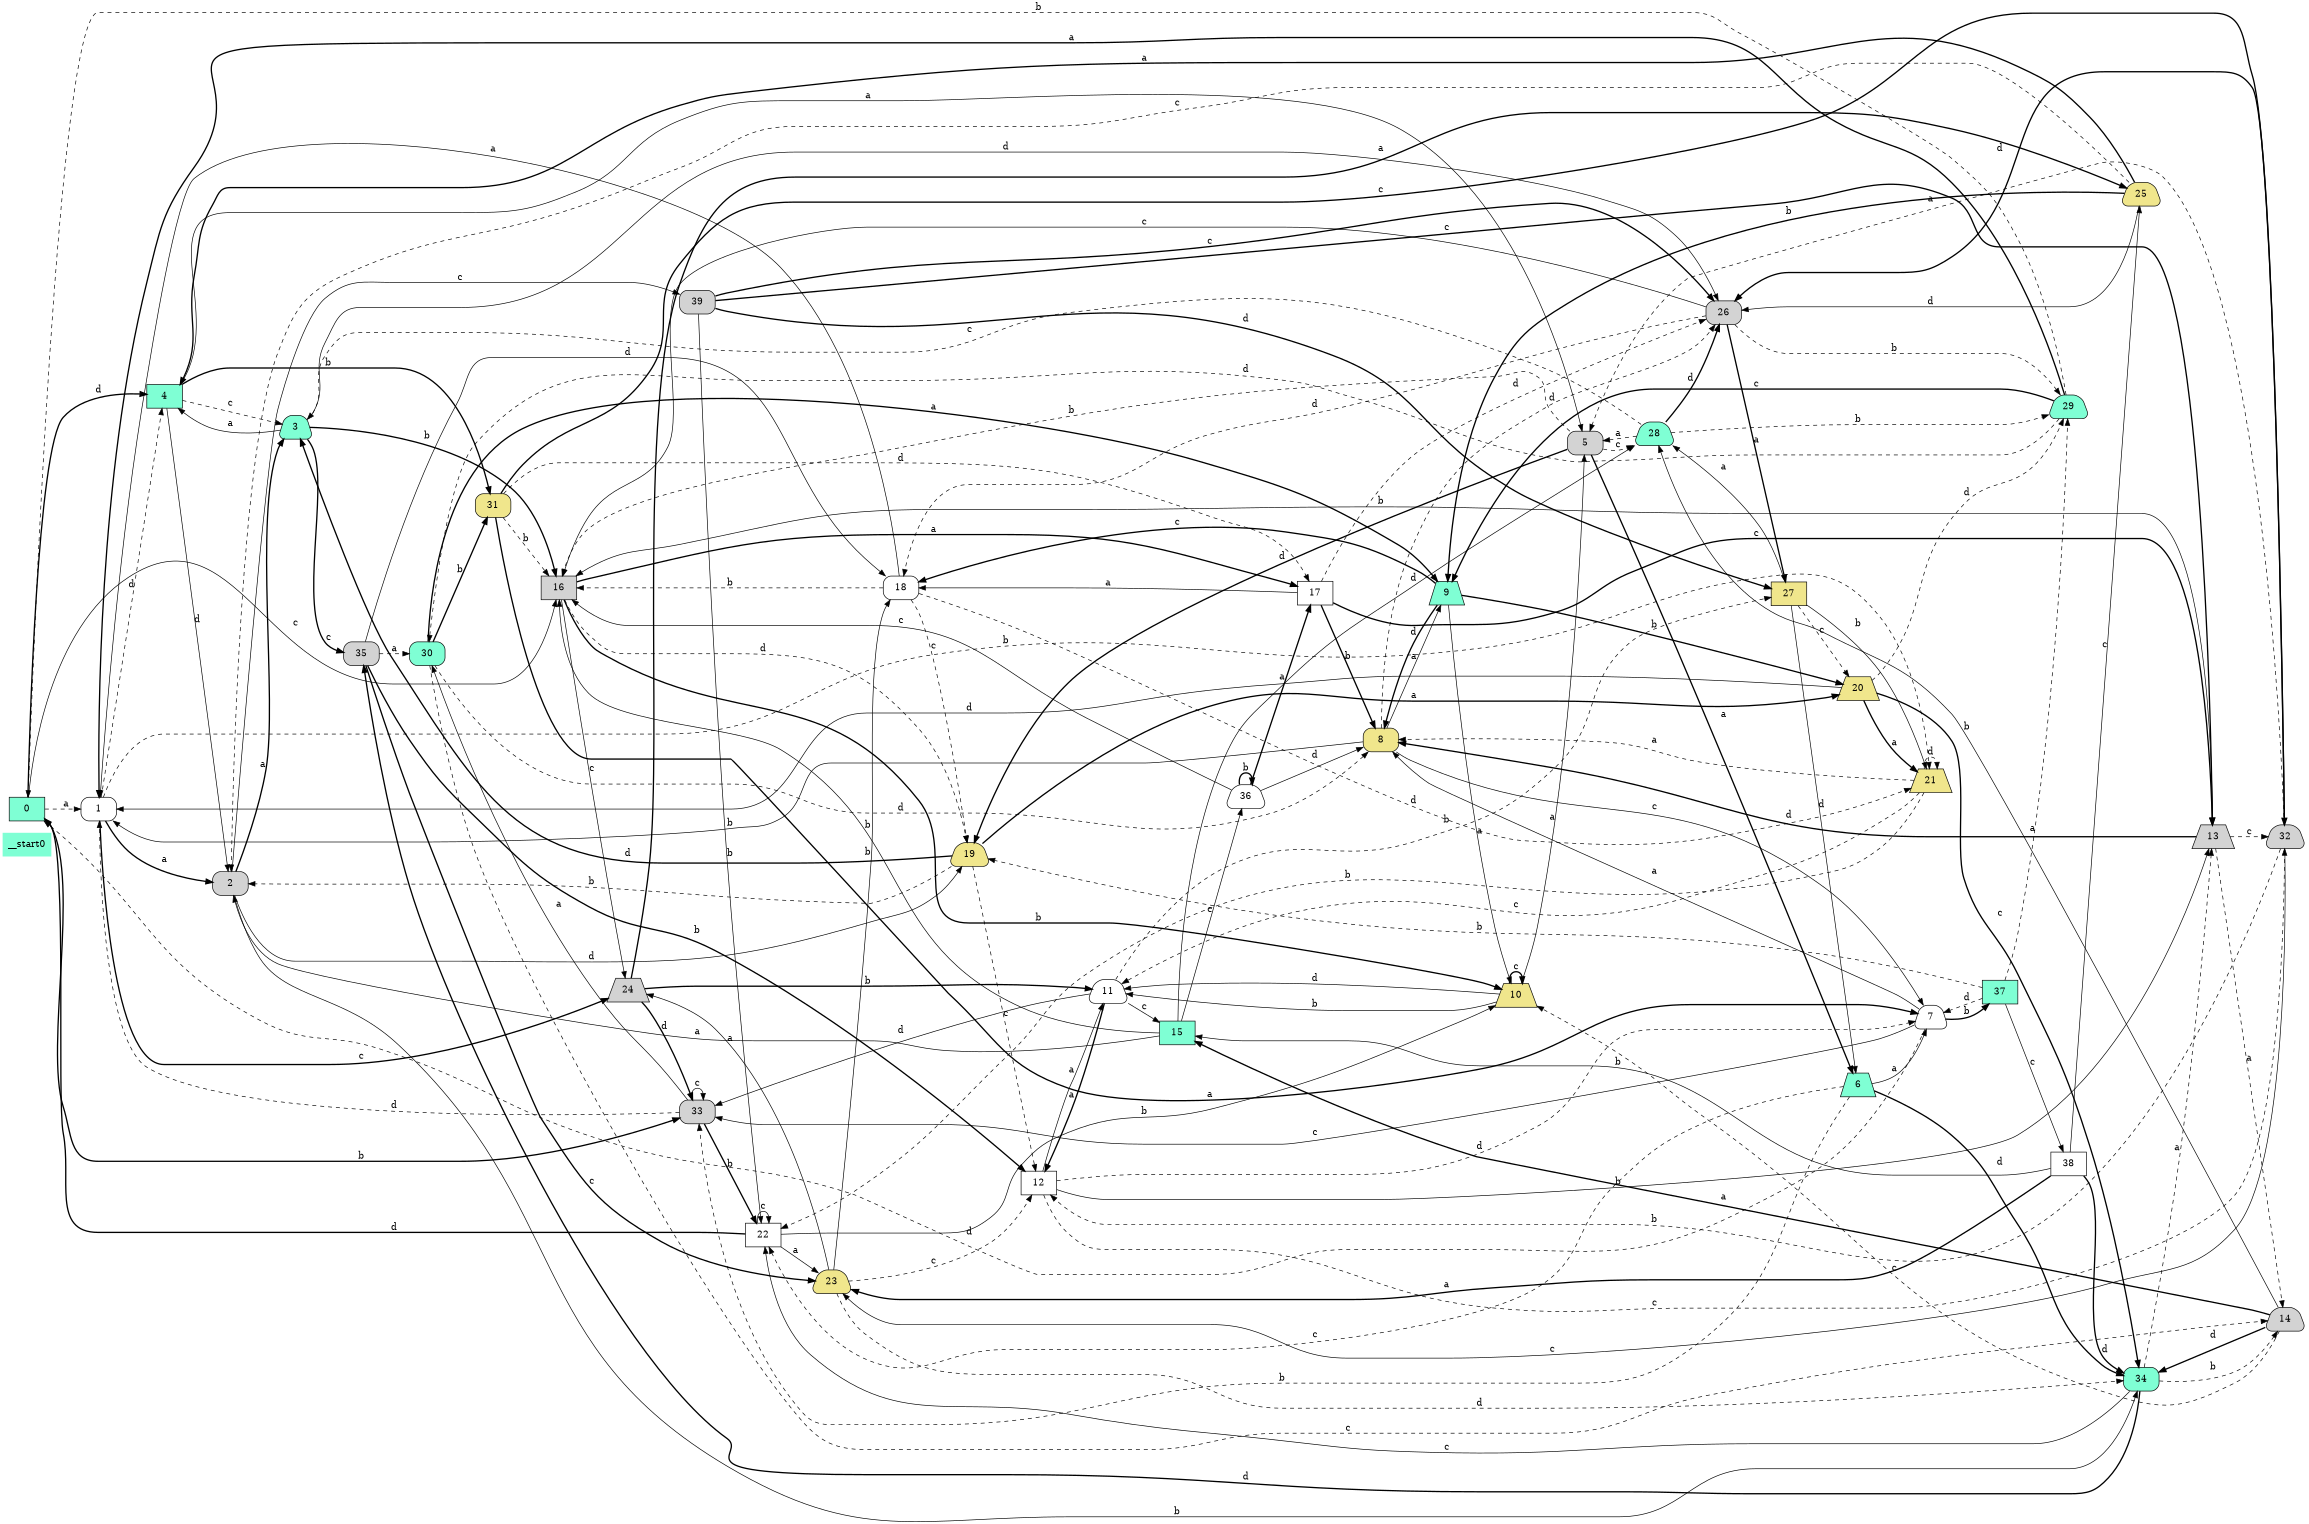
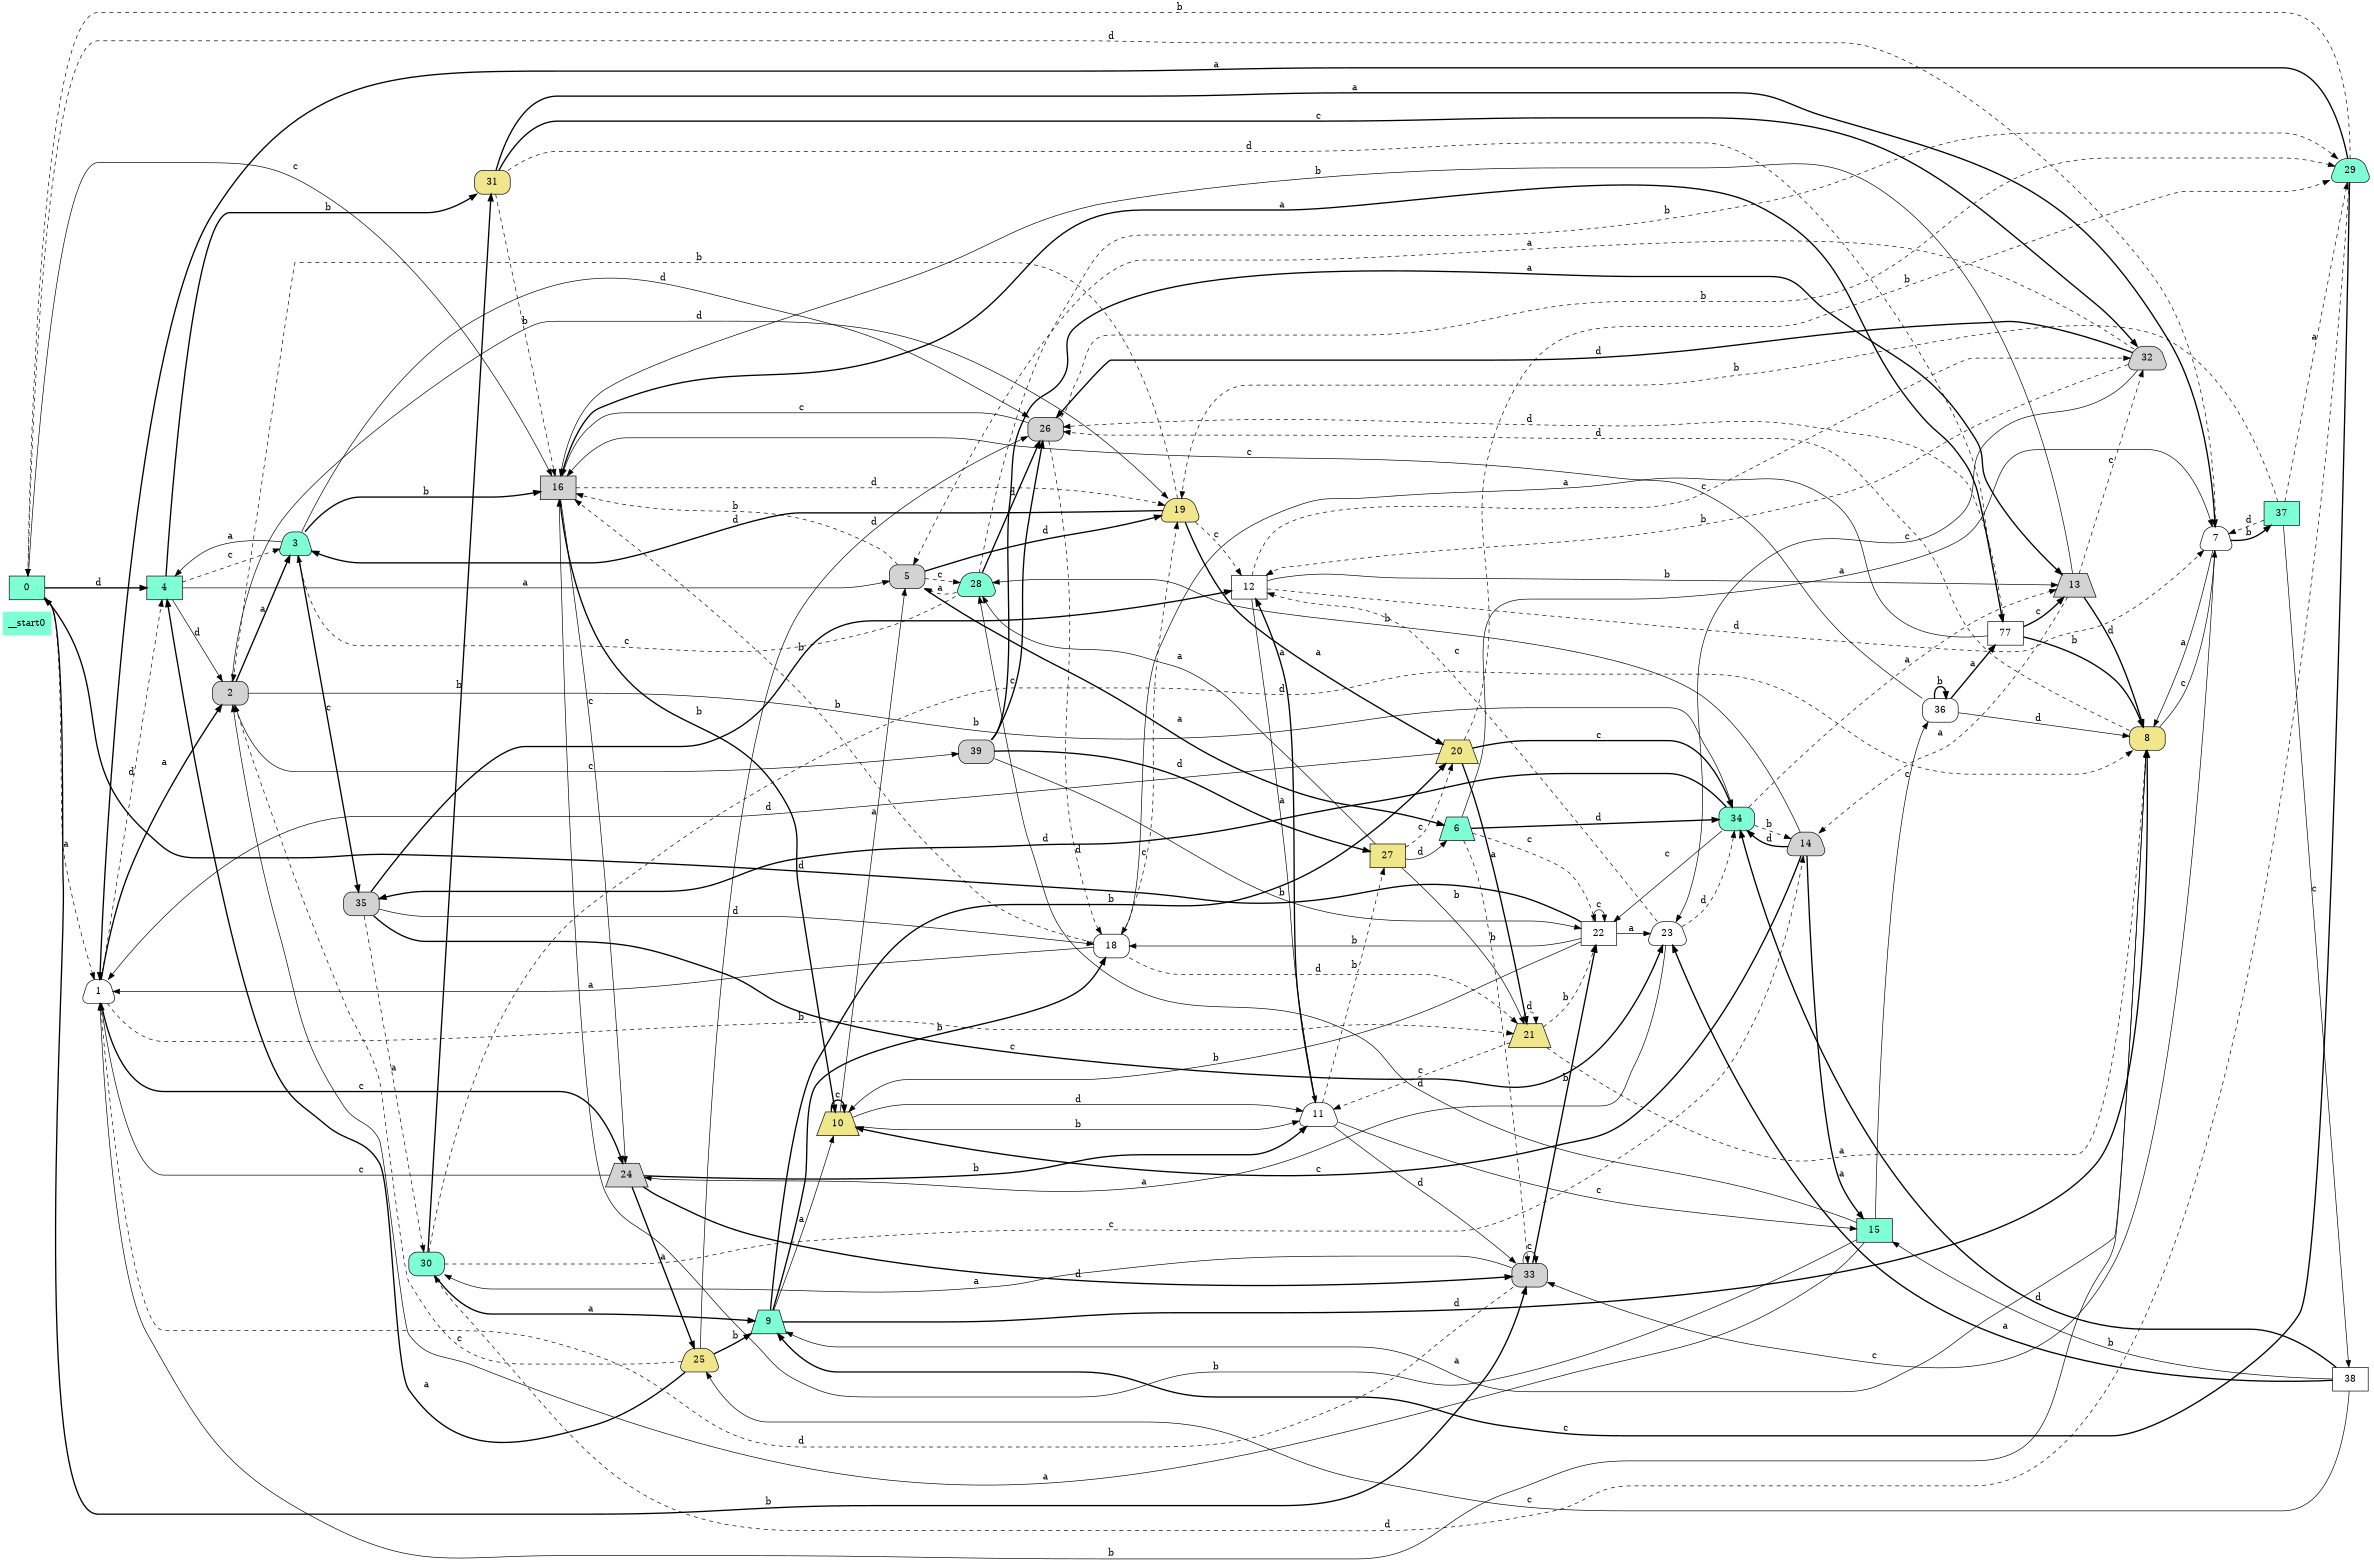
edge "39" -> "13": label "c" -> "a"
edge "26" -> "27": removed, label "a"
edge "20" -> "29": label "d" -> "b"
edge "9" -> "18": label "c" -> "b"
node "17": label "17" -> "77"
node "36": shape trapezium -> box
node "1": shape box -> trapezium
edge "23" -> "18": now "22" -> "18"
edge "24" -> "1": added, label "c"
edge "14" -> "10": style dashed -> bold
node "23": fillcolor khaki -> white
